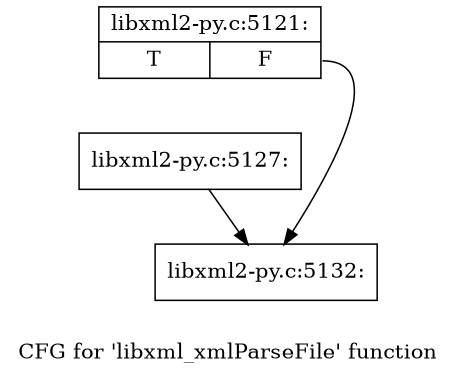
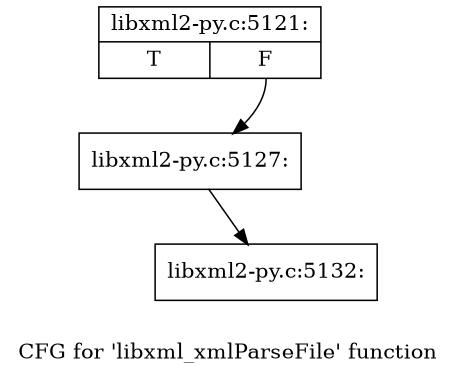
edge "libxml2-py.c:5121:" -> "libxml2-py.c:5132:": now "libxml2-py.c:5121:" -> "libxml2-py.c:5127:"
